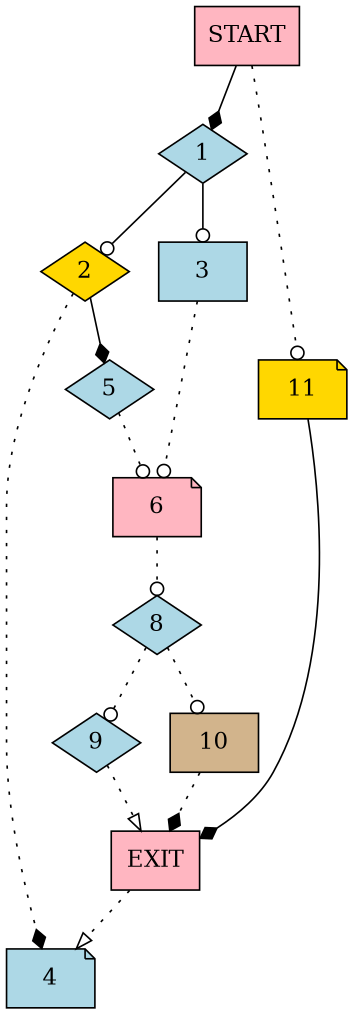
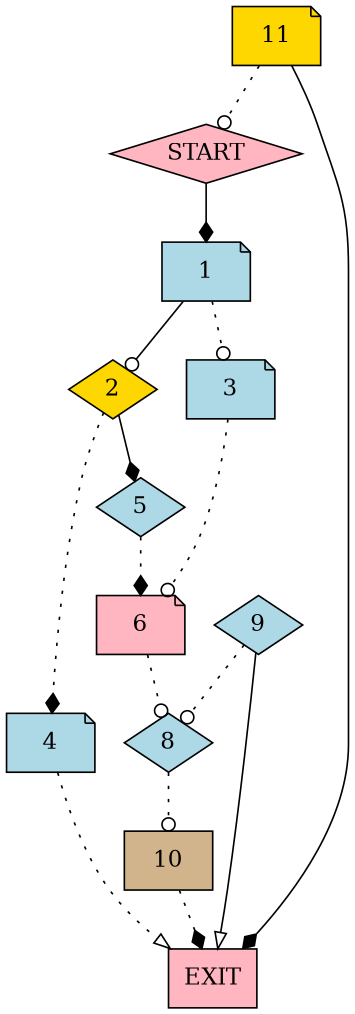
node "START": shape box -> diamond
node "1": shape diamond -> note
edge "1" -> "3": style solid -> dotted
edge "START" -> "11": reversed
node "3": shape box -> note
edge "5" -> "6": arrowhead odot -> diamond
edge "8" -> "9": reversed
edge "9" -> "EXIT": style dotted -> solid
edge "EXIT" -> "4": reversed
